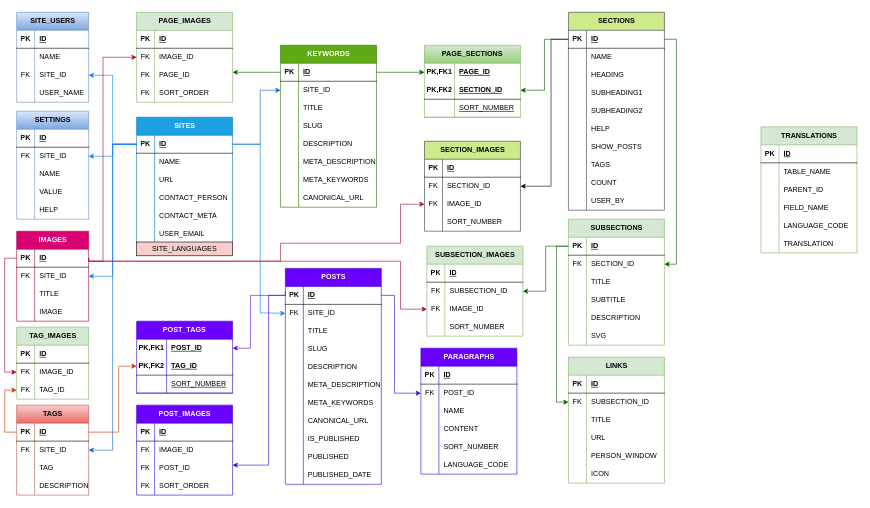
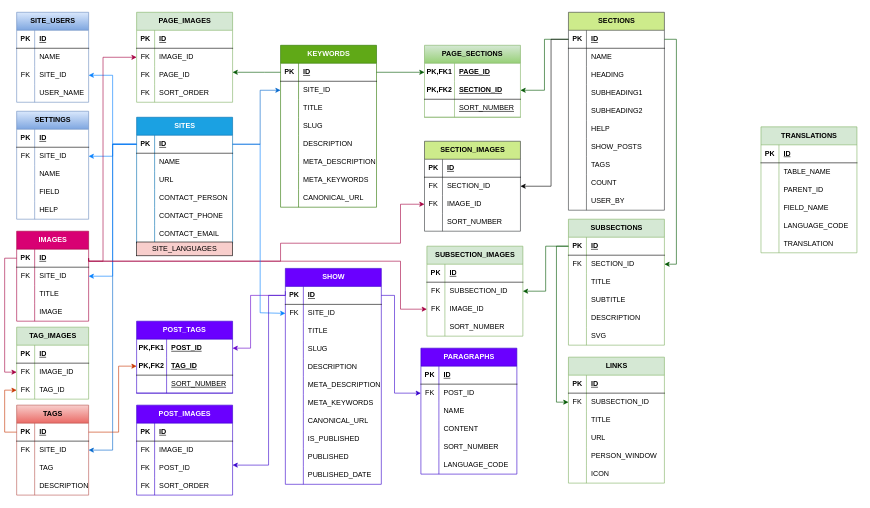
node "VALUE": label "VALUE" -> "FIELD"
node "CONTACT_META": label "CONTACT_META" -> "CONTACT_PHONE"
node "USER_EMAIL": label "USER_EMAIL" -> "CONTACT_EMAIL"
node "POSTS": label "POSTS" -> "SHOW"
